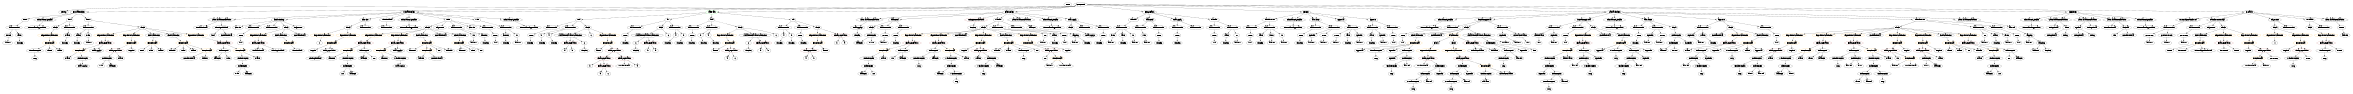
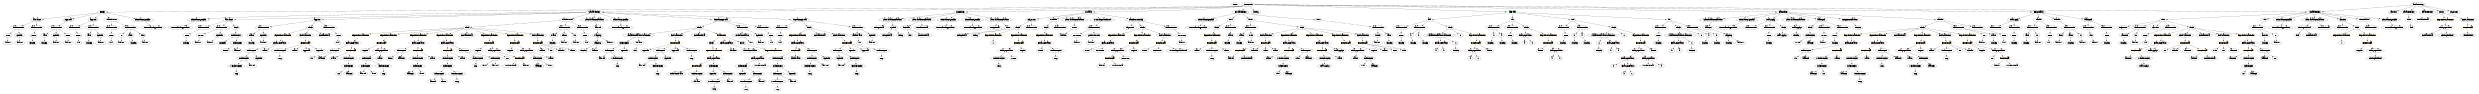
edge "MintableToken" -> "finishMinting": reversed
